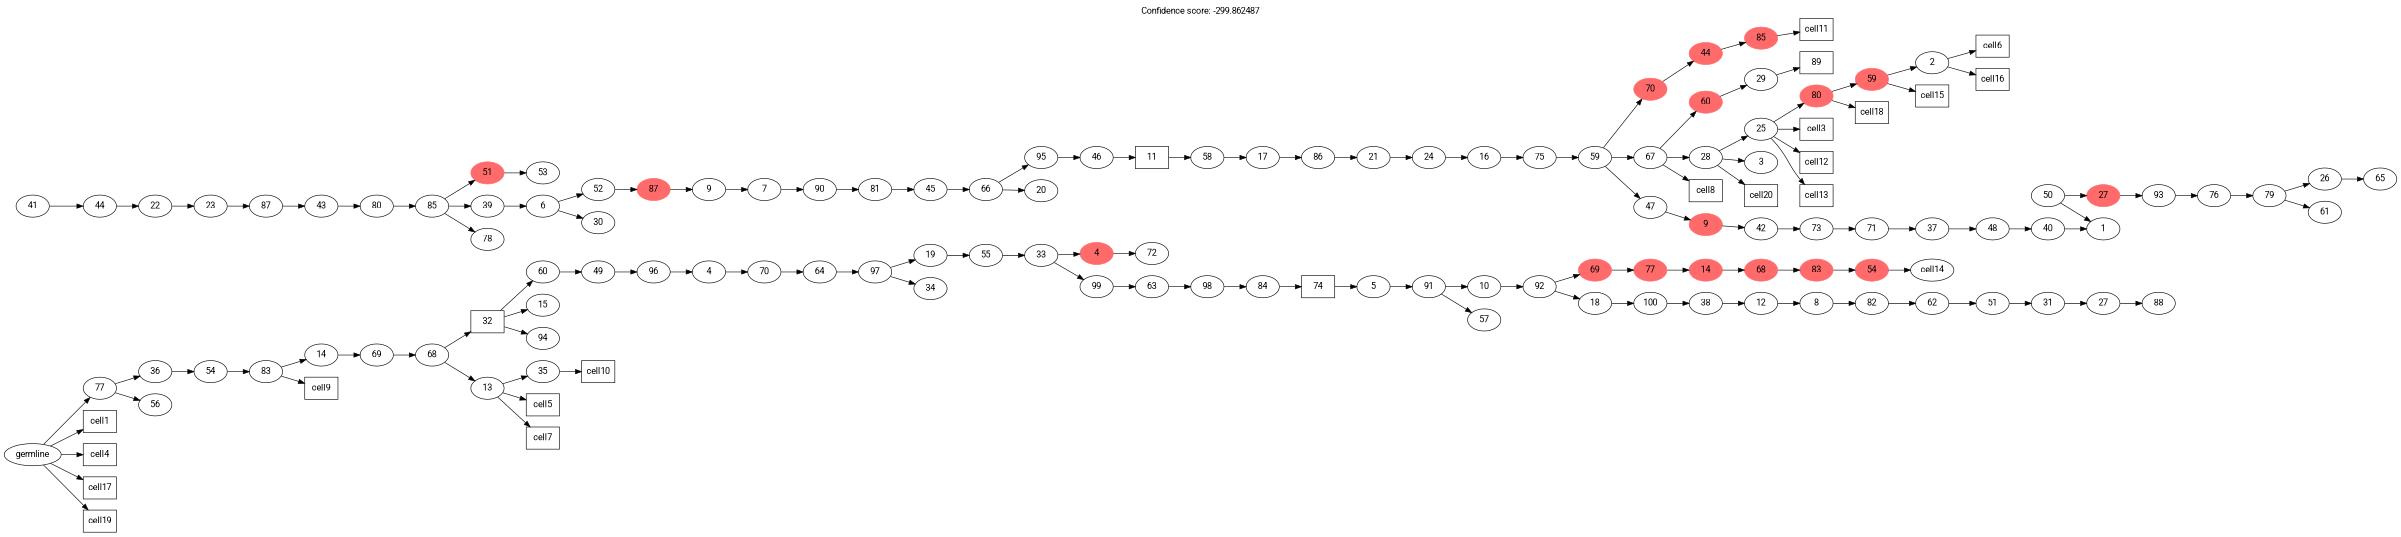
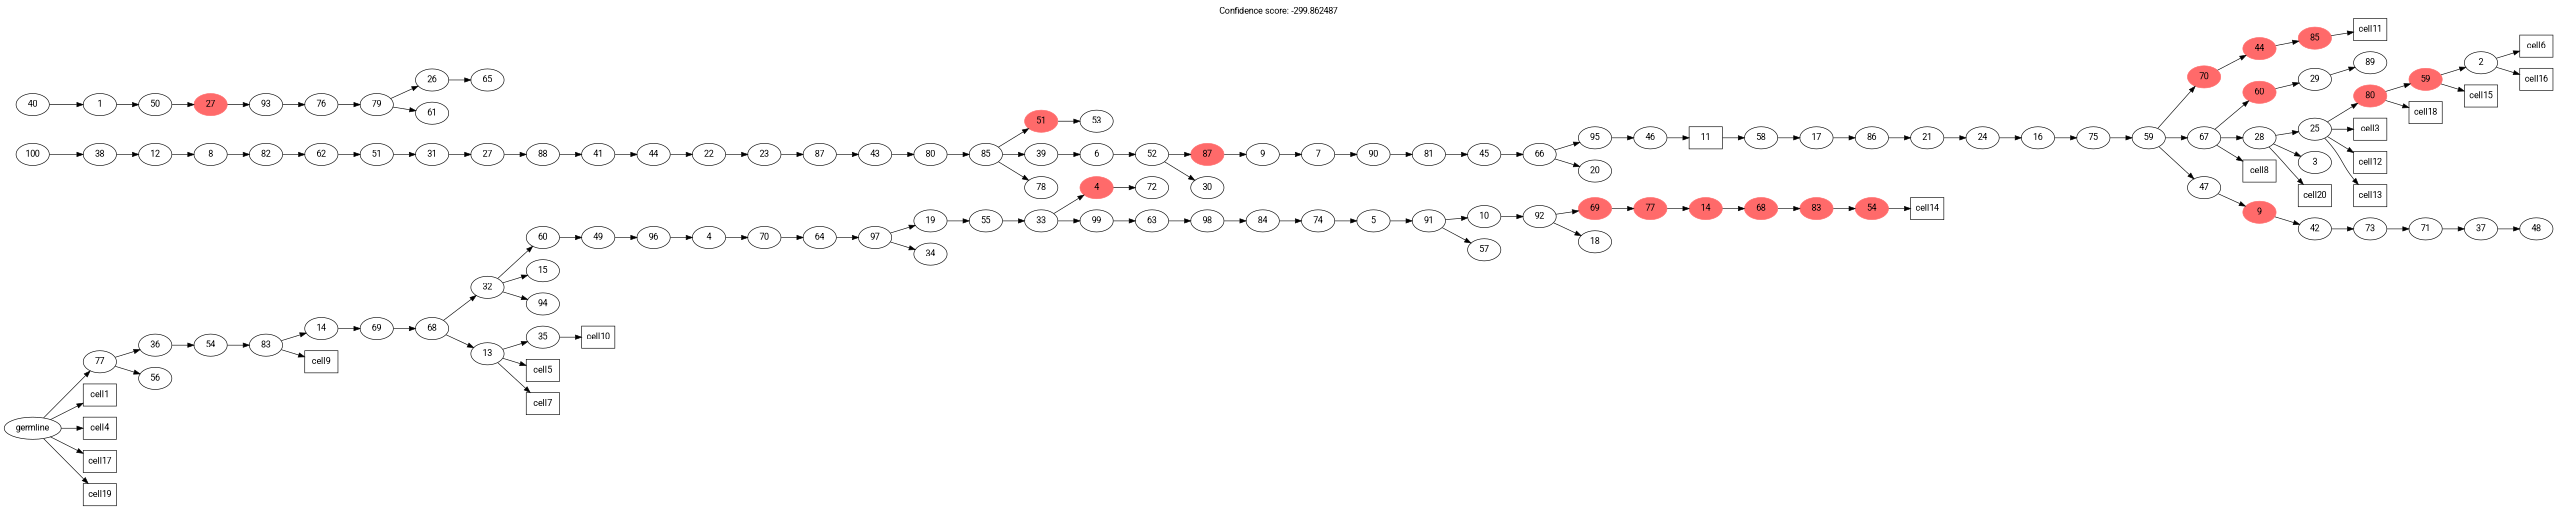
node "89": shape box -> ellipse
edge "88" -> "41": added
edge "50" -> "1": reversed
edge "6" -> "30": now "52" -> "30"
edge "48" -> "40": removed
node "cell14": shape ellipse -> box
node "74": shape box -> ellipse
edge "18" -> "100": removed
node "32": shape box -> ellipse
